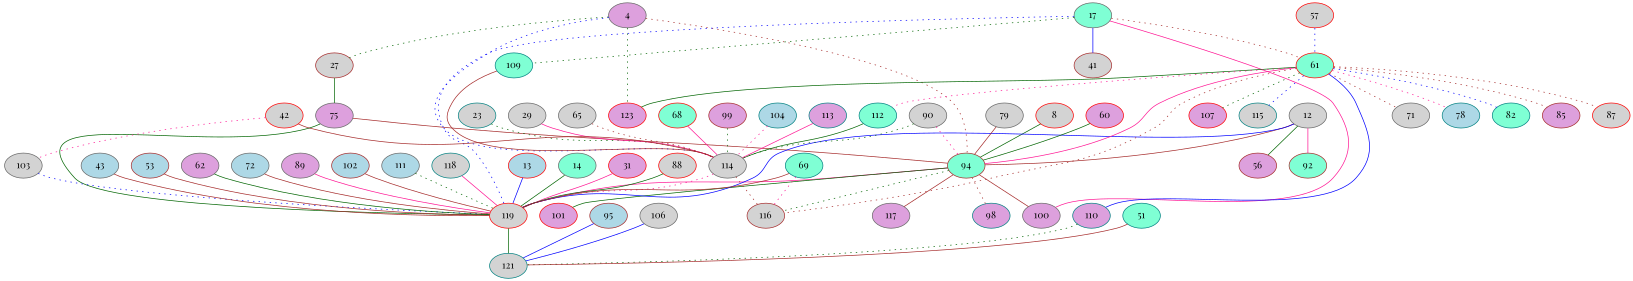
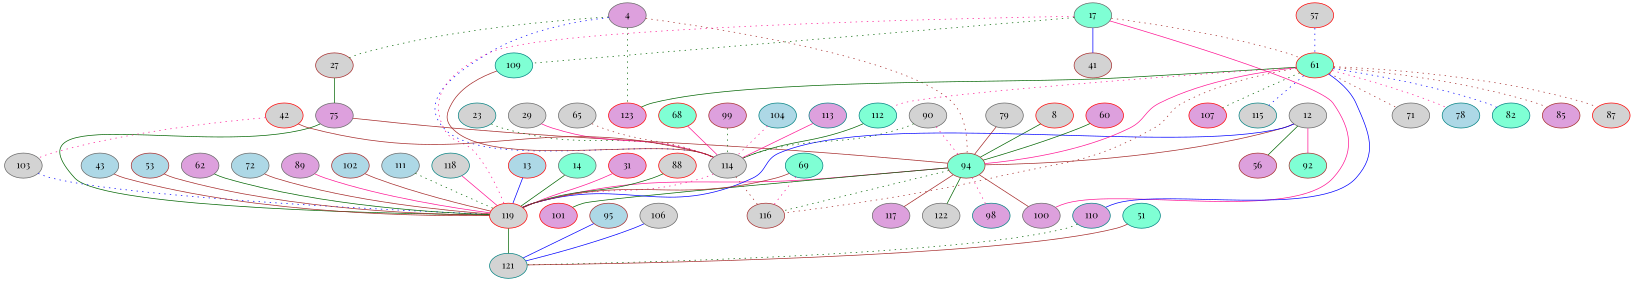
edge "17" -- "119": color blue -> deeppink
edge "94" -- "98": color brown -> deeppink
node "122": added
